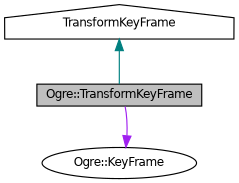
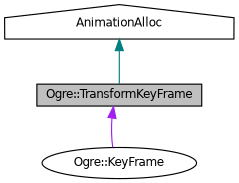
node "TransformKeyFrame": label "TransformKeyFrame" -> "AnimationAlloc"
edge "Ogre::TransformKeyFrame" -> "Ogre::KeyFrame": reversed
